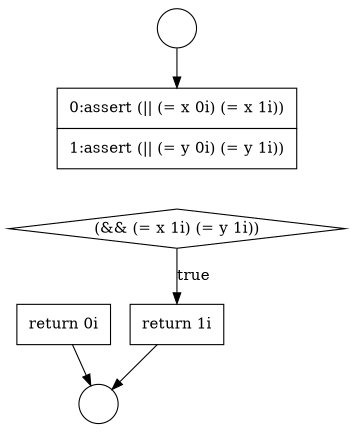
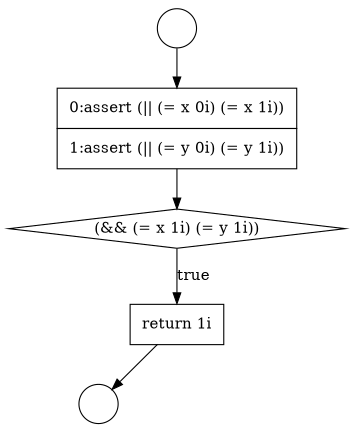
edge "0:assert (|| (= x 0i) (= x 1i))" -> "(&& (= x 1i) (= y 1i))": added
node "return 0i": removed
